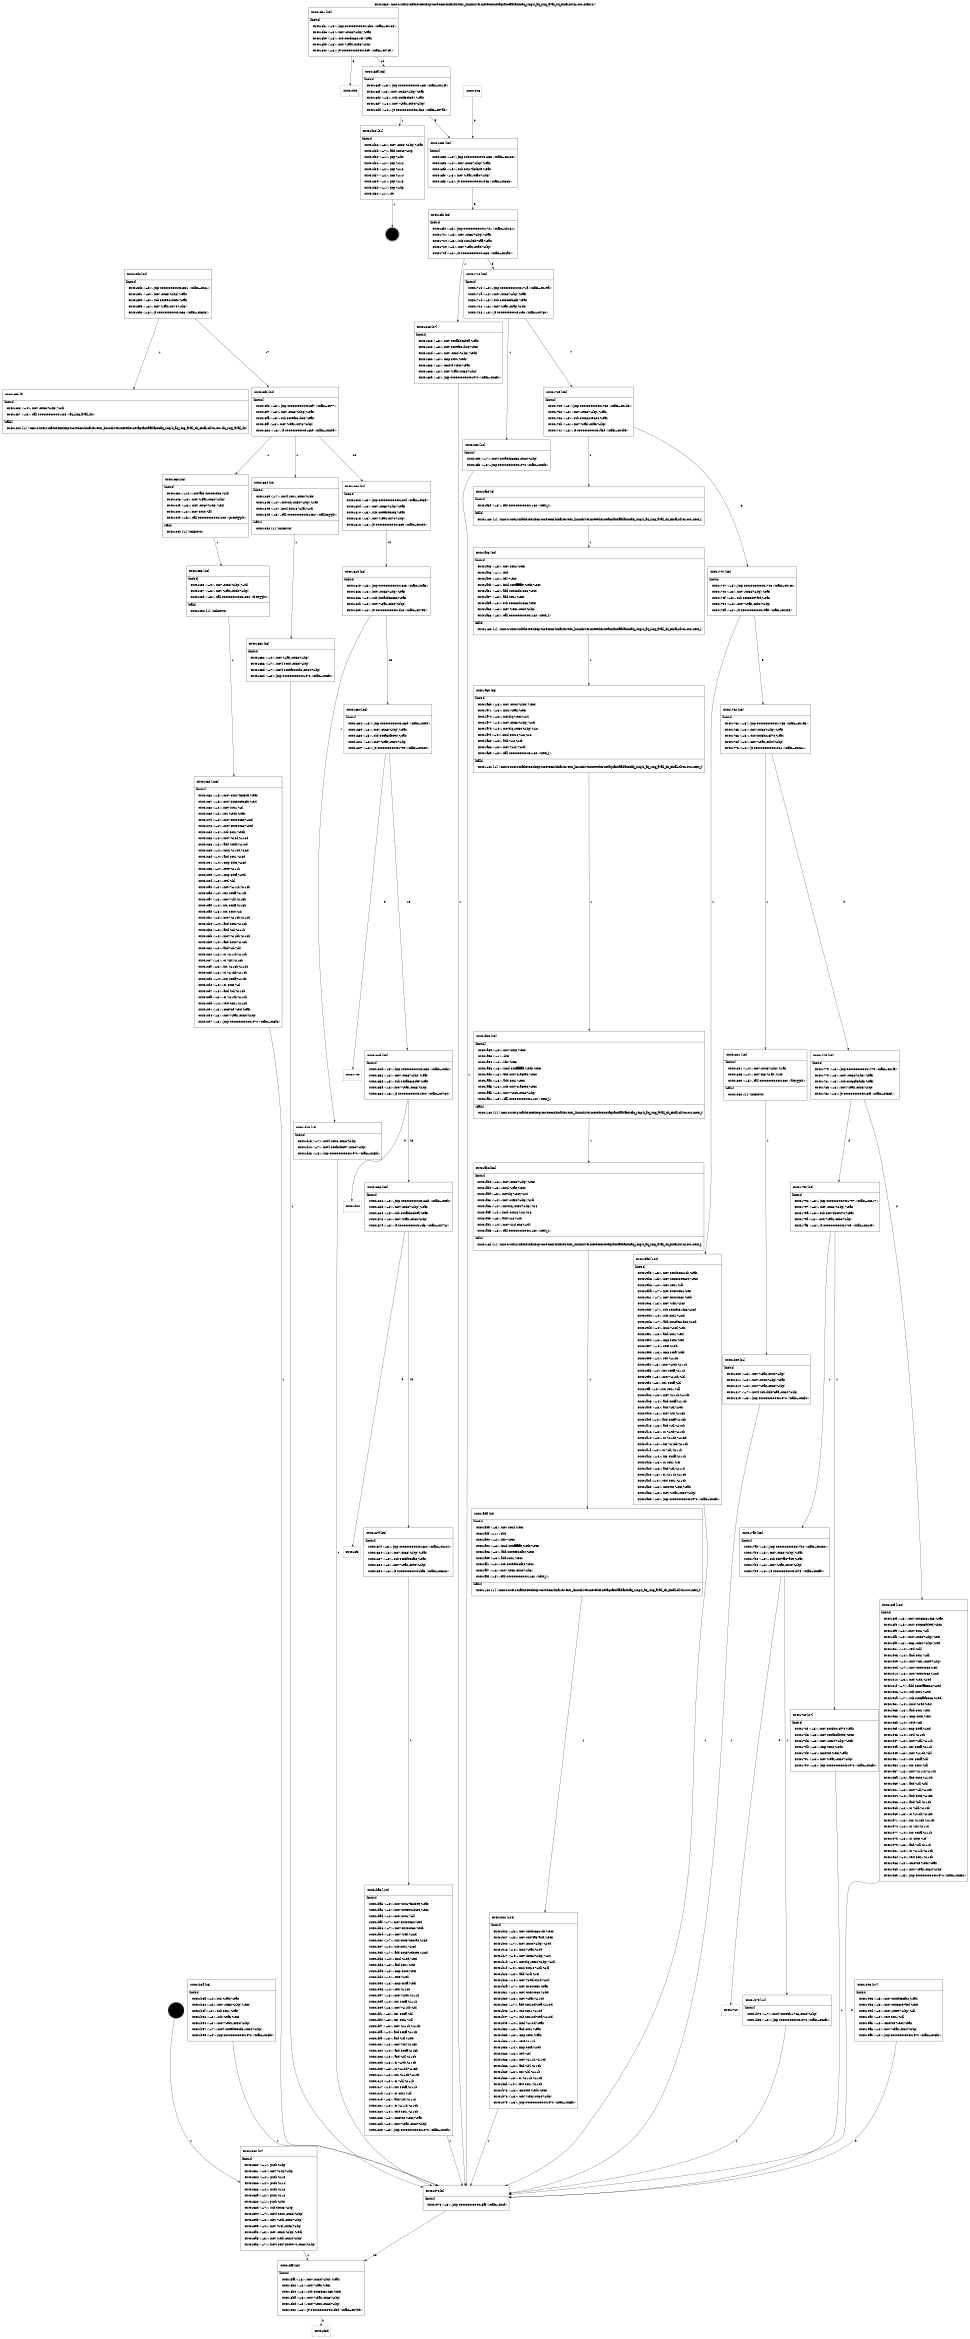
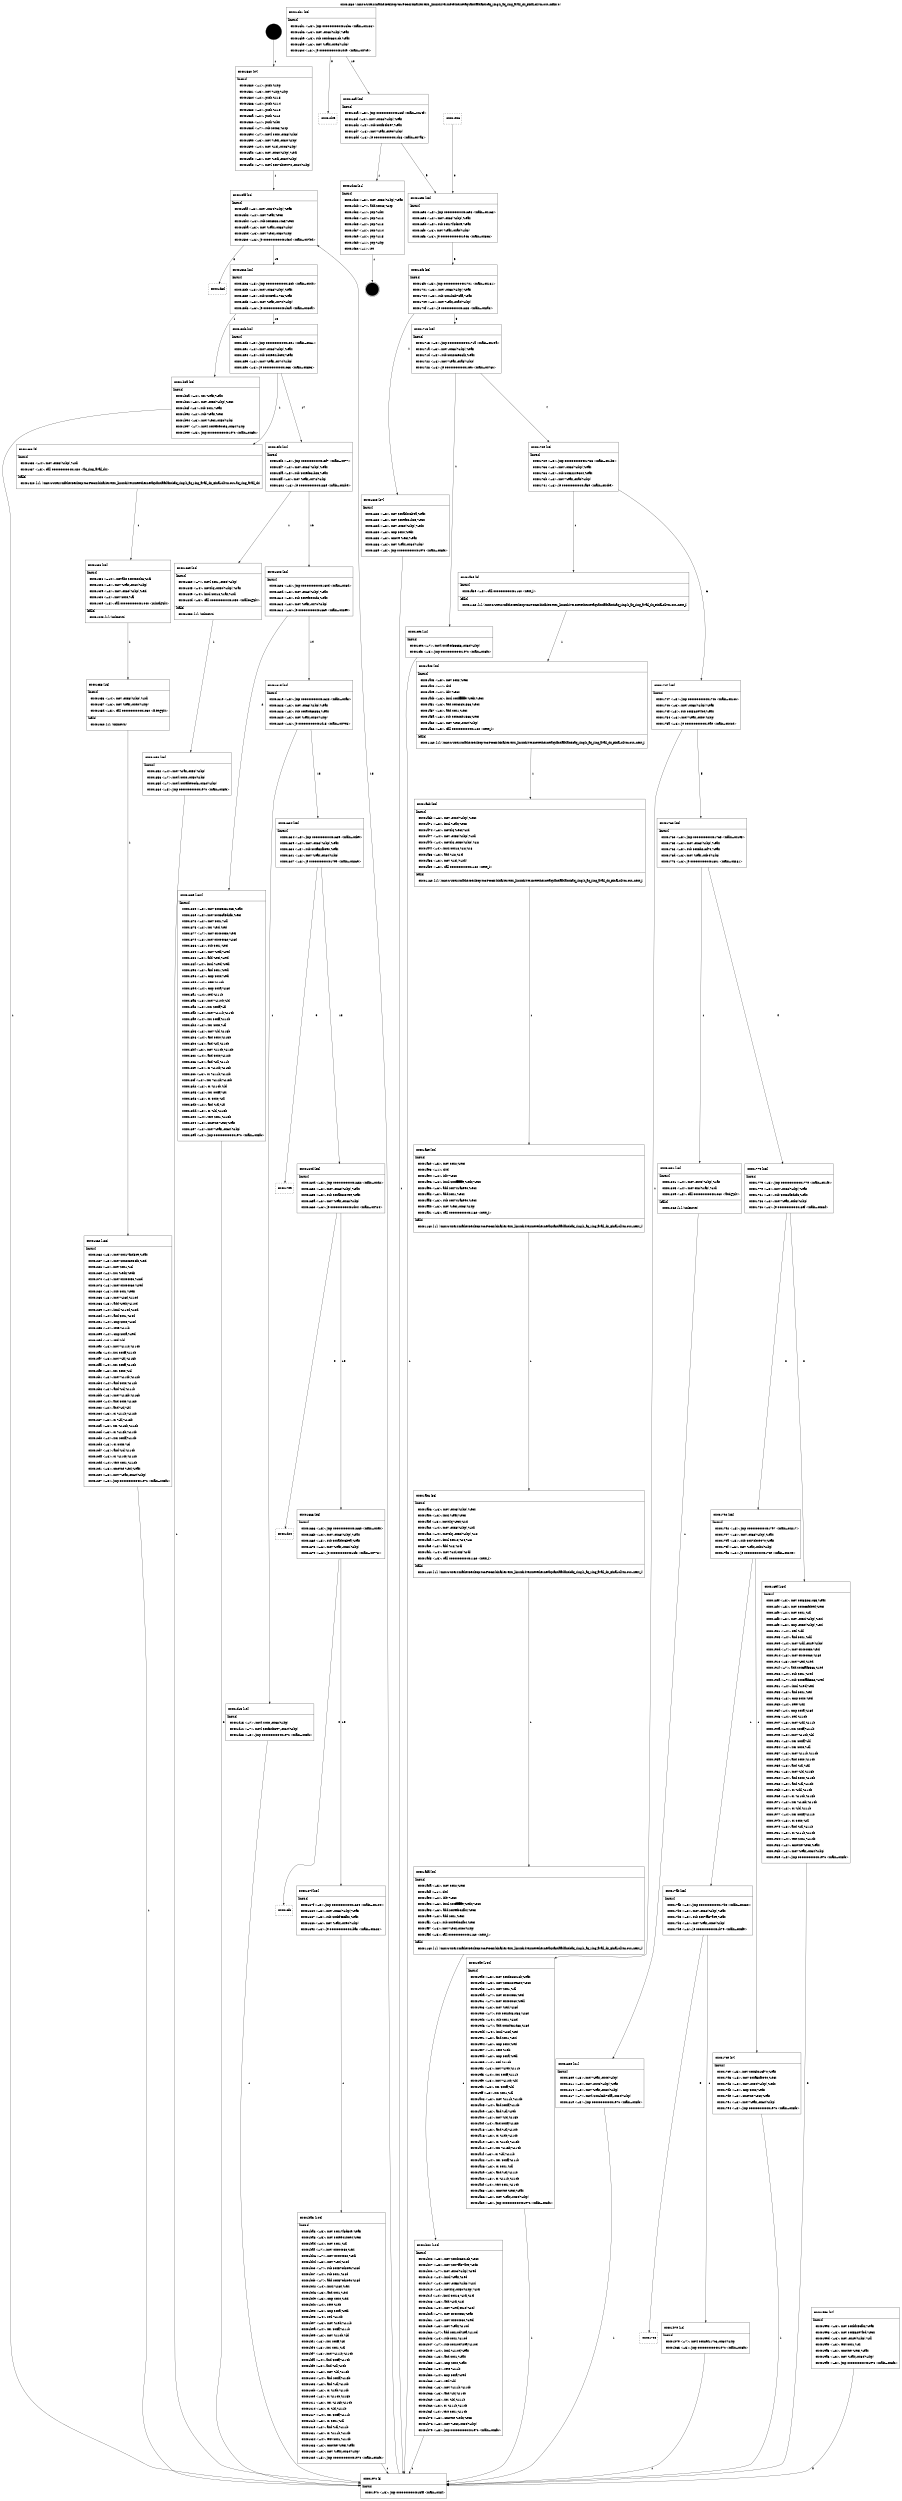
node "0x4015c6 [22]": added
edge "0x4015f2 [22]" -> "0x401c3c [23]": now "0x401c33 [9]" -> "0x401c3c [23]"
node "0x401869 [134]": added
